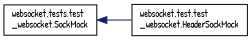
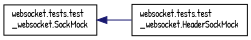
node "websocket.test.test _websocket.HeaderSockMock": label "websocket.test.test _websocket.HeaderSockMock" -> "websocket.tests.test _websocket.HeaderSockMock"
